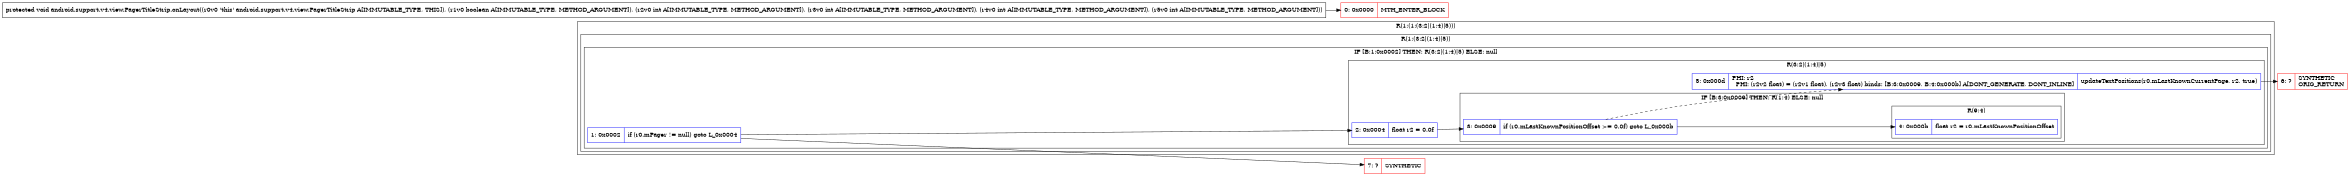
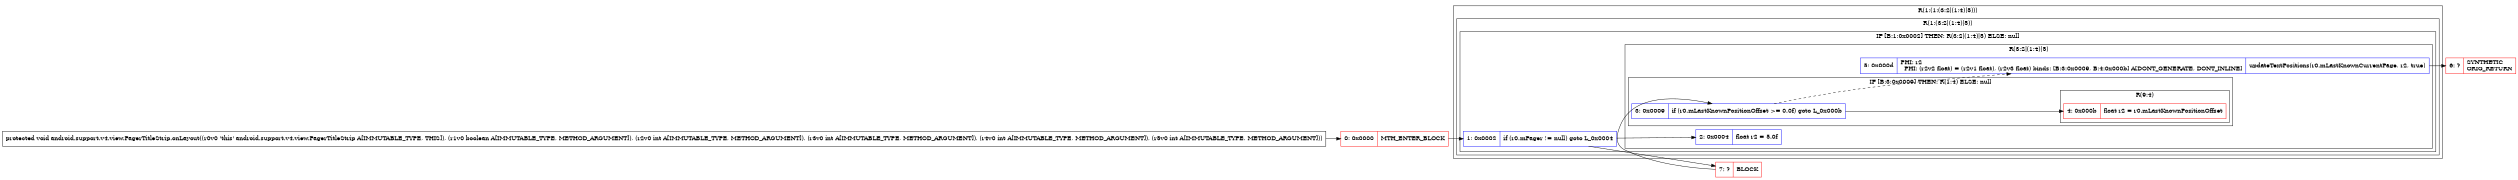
node "4: 0x000b": color blue -> red
edge "2: 0x0004" -> "3: 0x0009": now "7: ?" -> "3: 0x0009"
node "2: 0x0004": text "float r2 = 0.0f" -> "float r2 = 5.0f"
edge "0: 0x0000" -> "1: 0x0002": added
node "7: ?": text "SYNTHETIC" -> "BLOCK"
